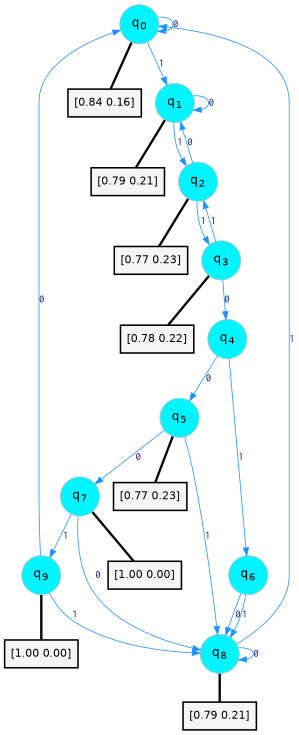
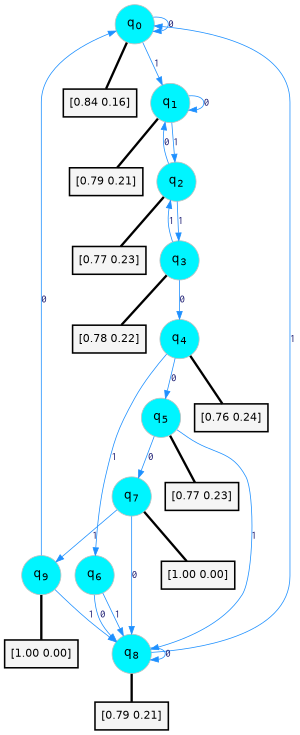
node "[0.76 0.24]": added
